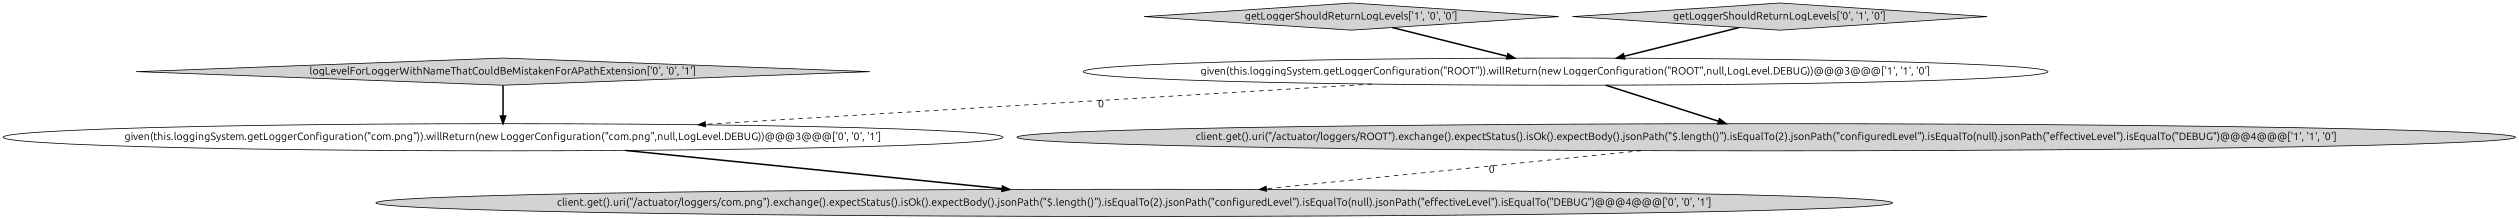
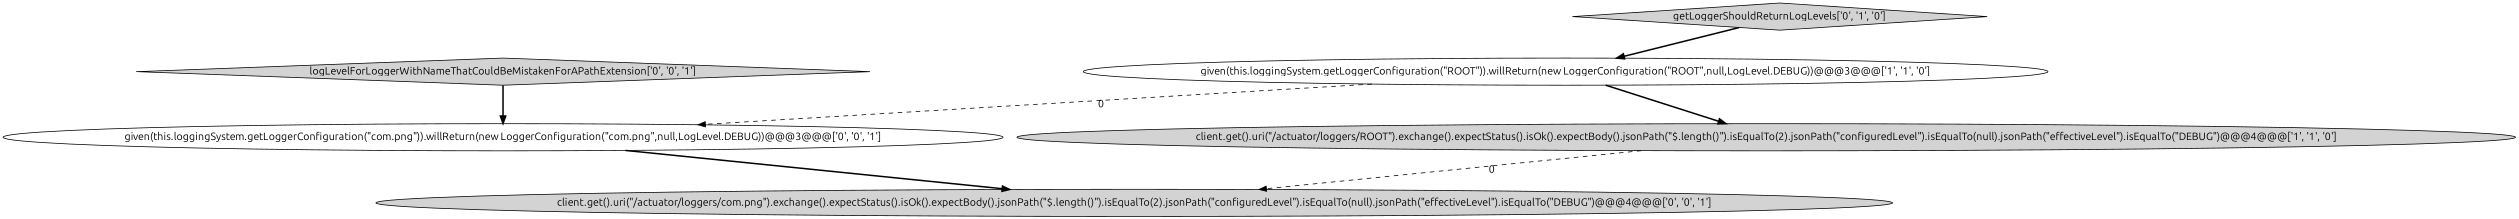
node "getLoggerShouldReturnLogLevels['1', '0', '0']": removed
